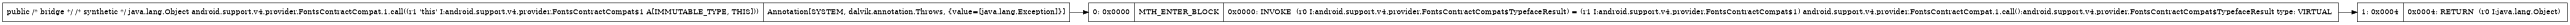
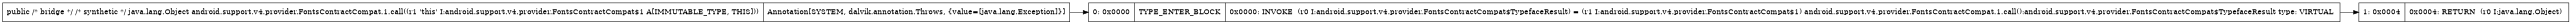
node "0: 0x0000": text "MTH_ENTER_BLOCK" -> "TYPE_ENTER_BLOCK"
